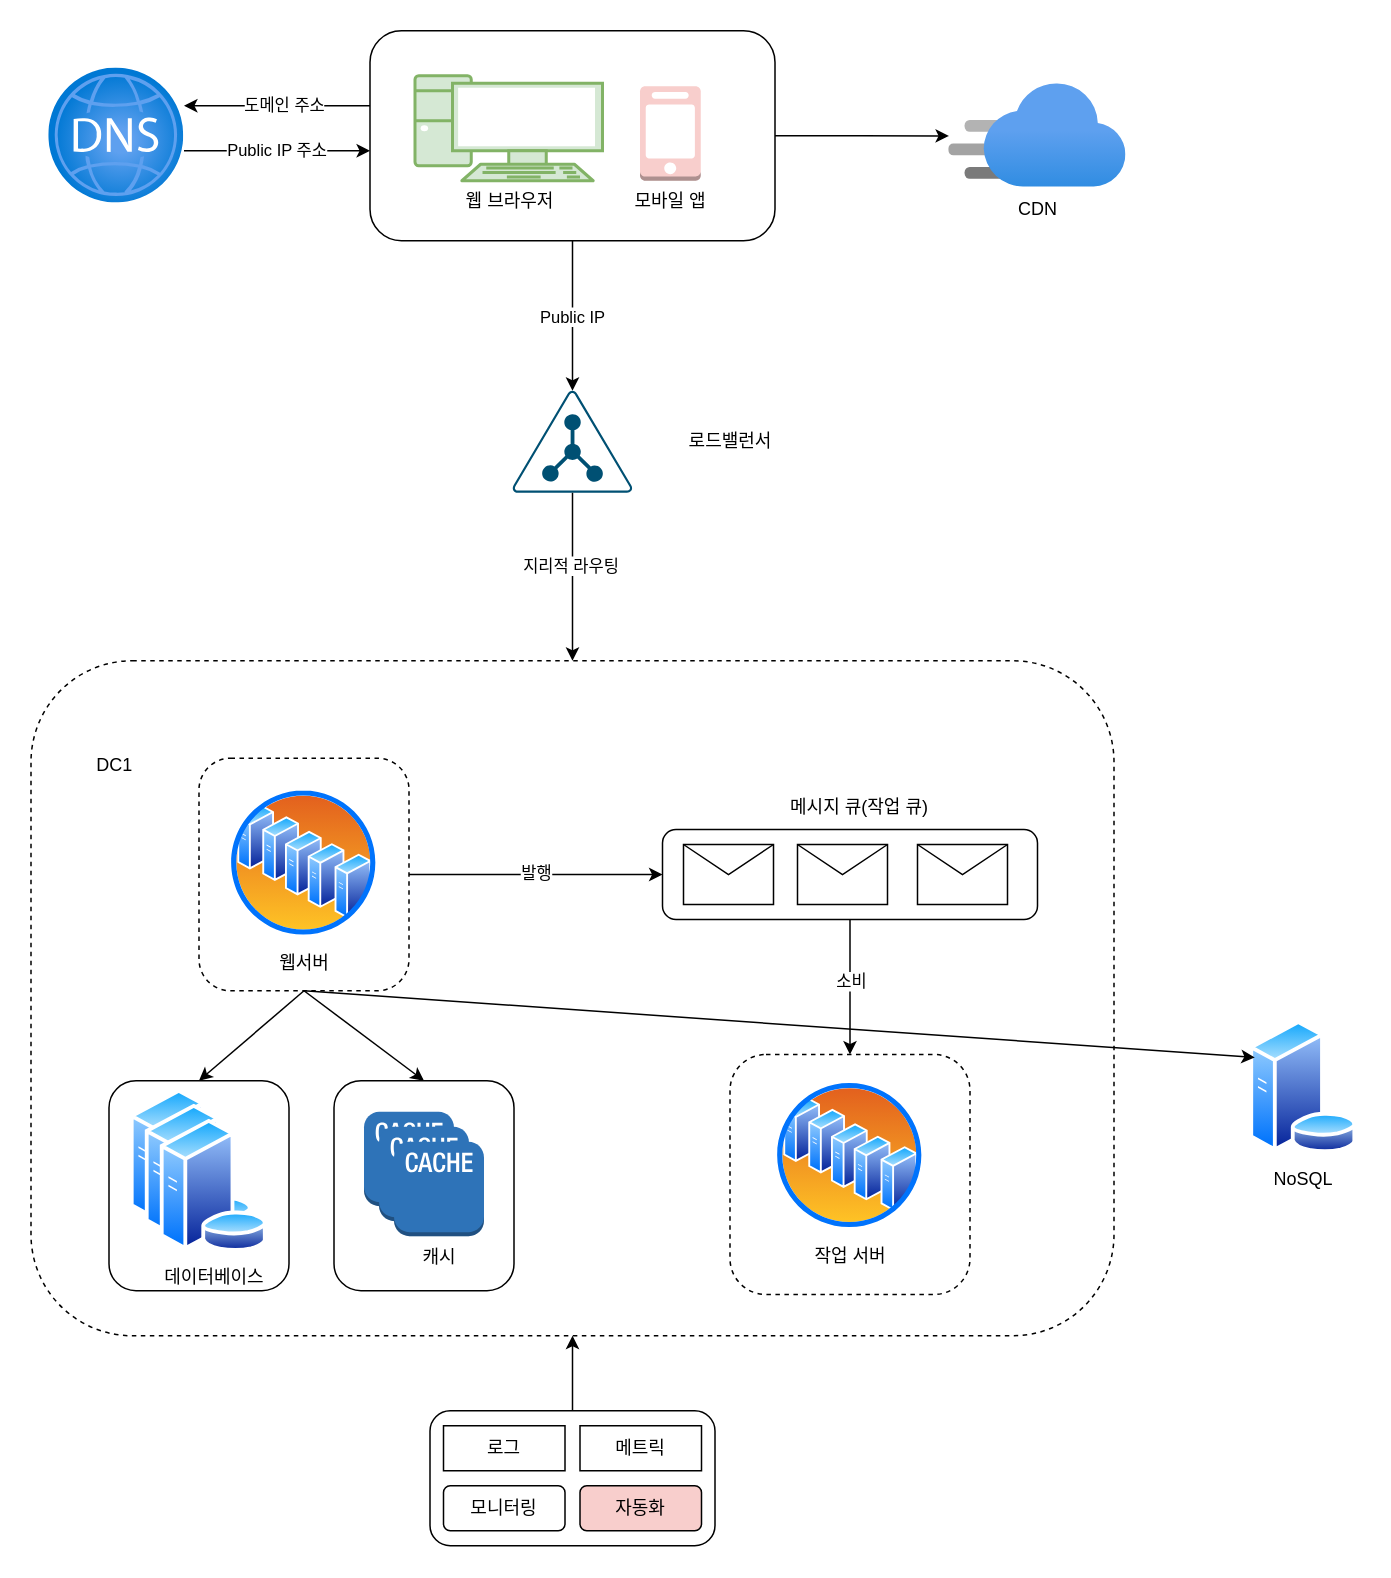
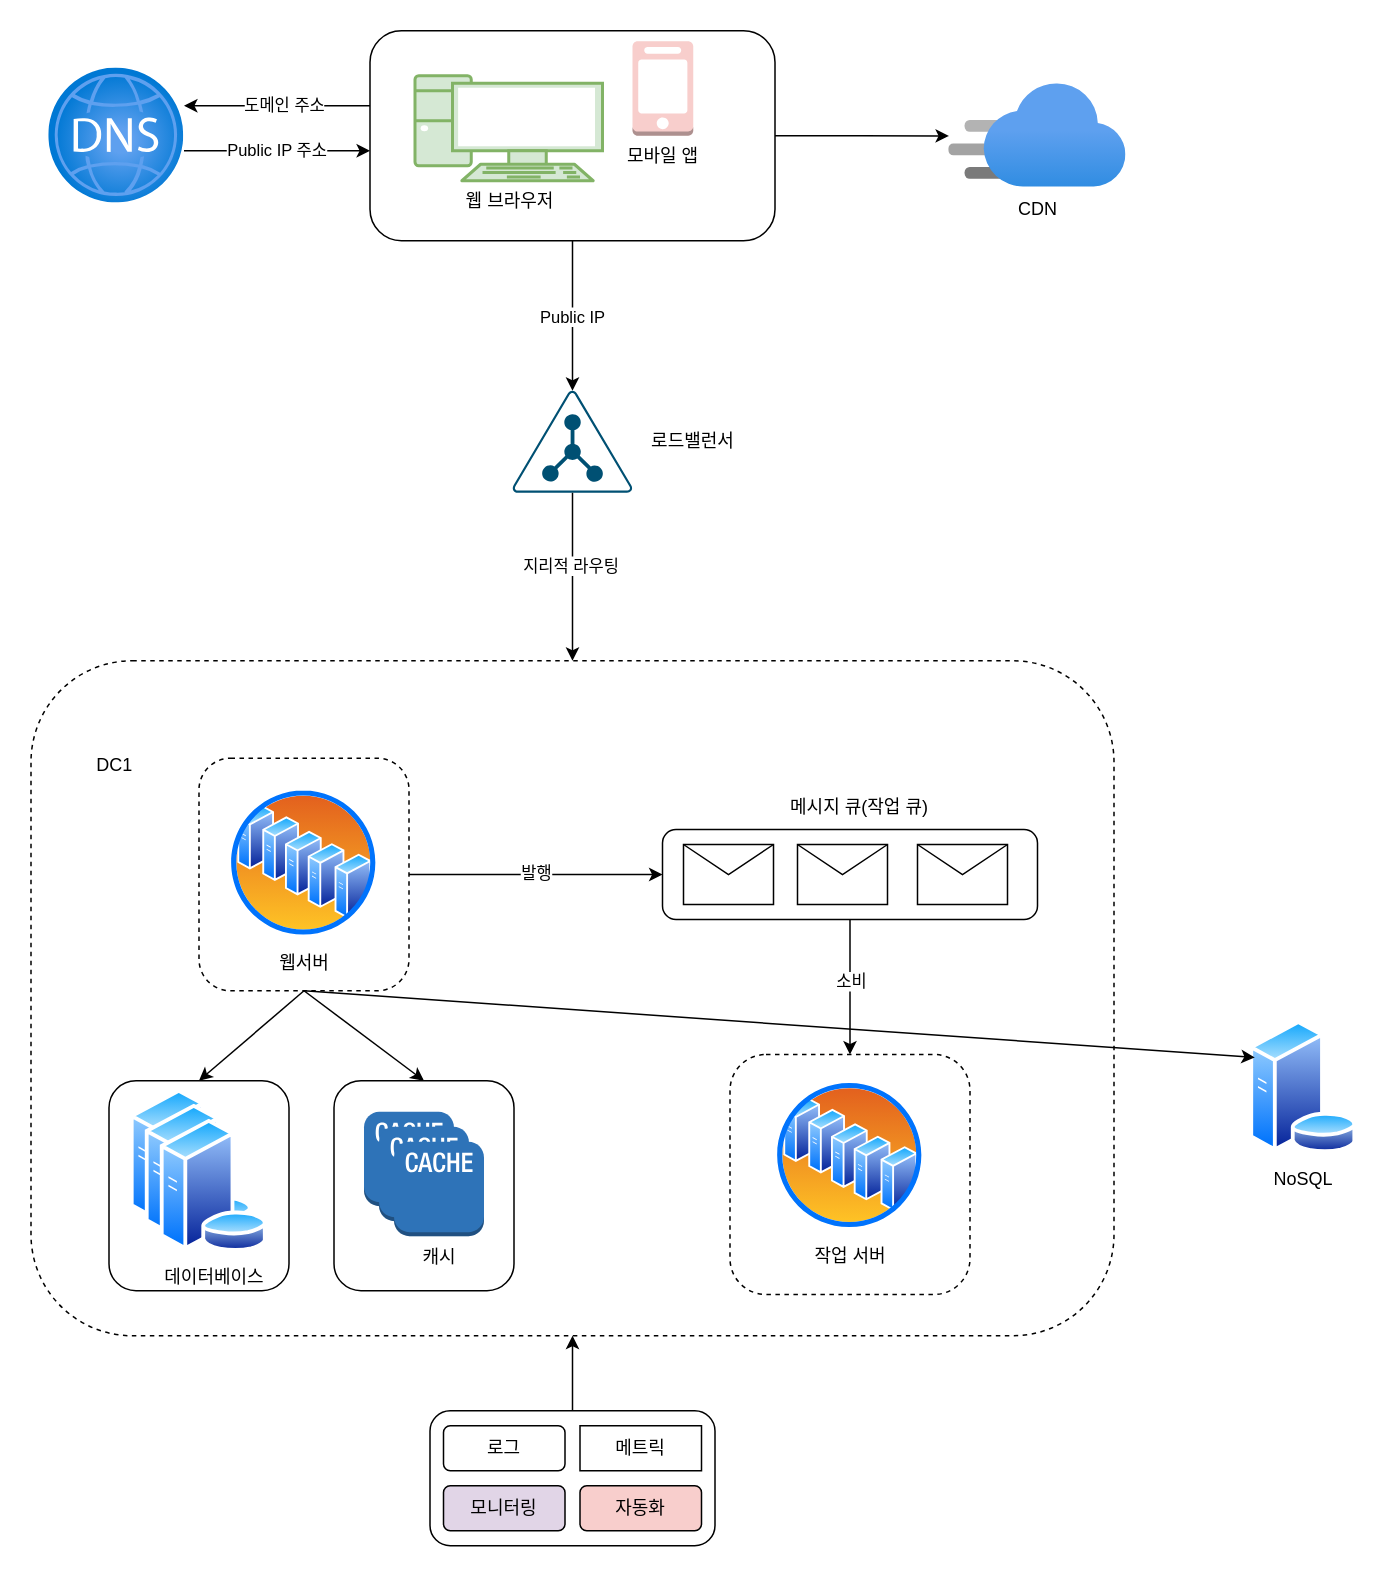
node "모바일 앱": moved (670, 134) -> (663, 89)
node "로드밸런서": moved (730, 442) -> (692, 442)
node "로그": shape rectangle -> rounded rectangle
node "모니터링": fillcolor #ffffff -> #e1d5e7
